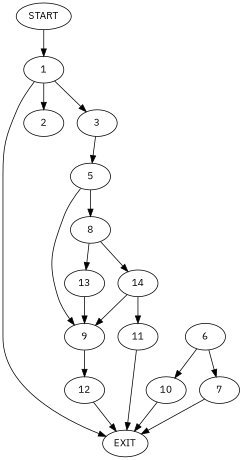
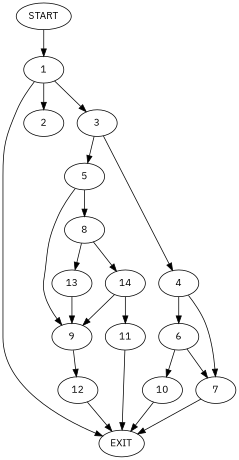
node "4": added
